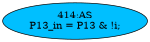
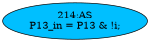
node "414:AS P13_in = P13 & !i;": label "414:AS P13_in = P13 & !i;" -> "214:AS P13_in = P13 & !i;"
